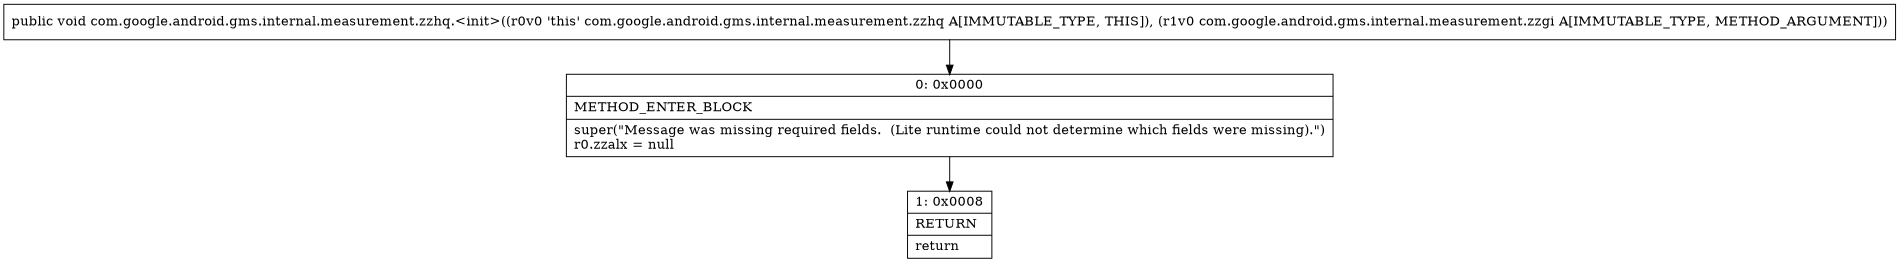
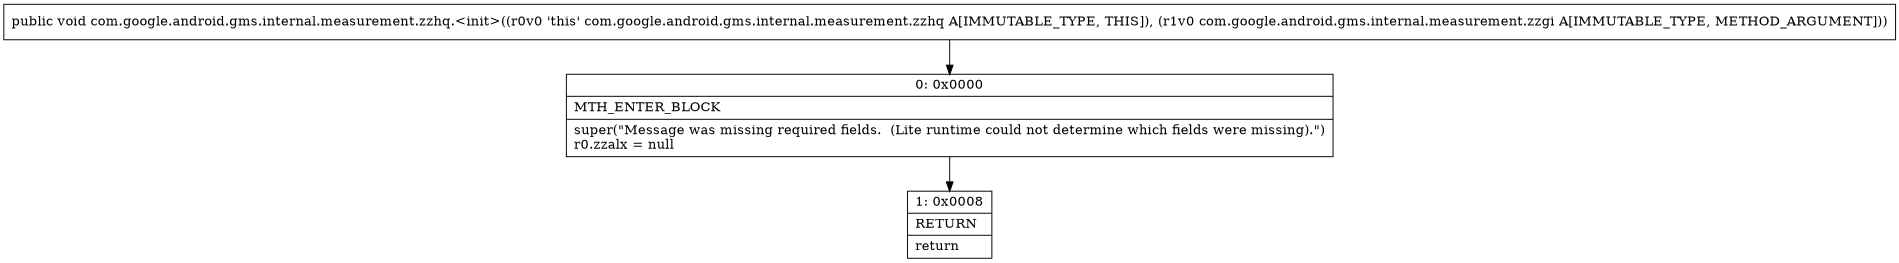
node "0: 0x0000": text "METHOD_ENTER_BLOCK" -> "MTH_ENTER_BLOCK"
